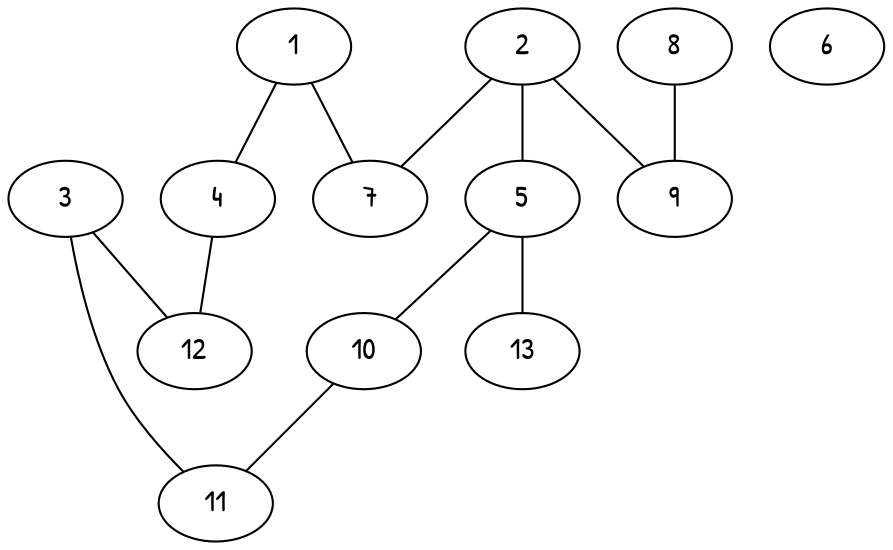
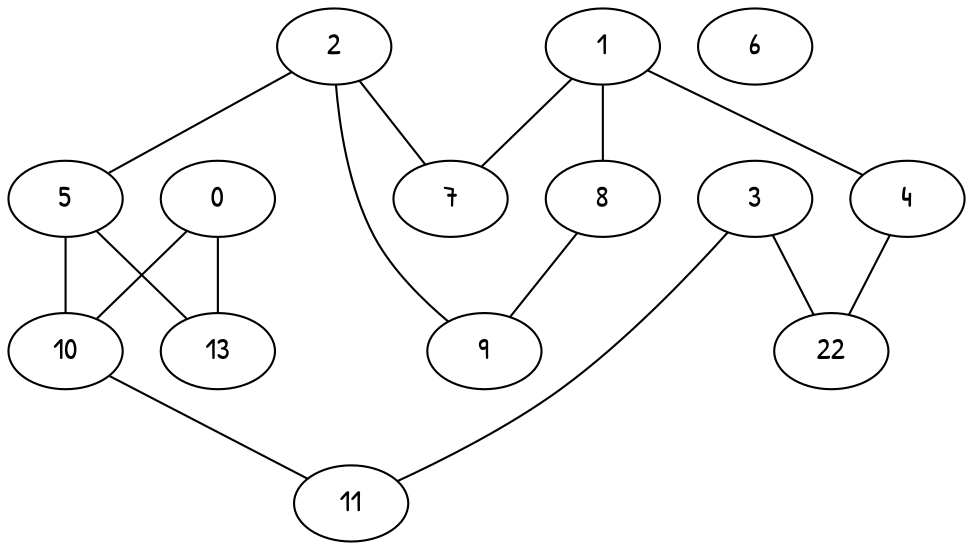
edge "1" -- "8": added
node "0": added
node "12": label "12" -> "22"
